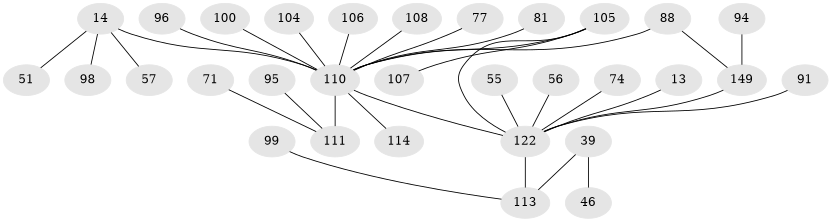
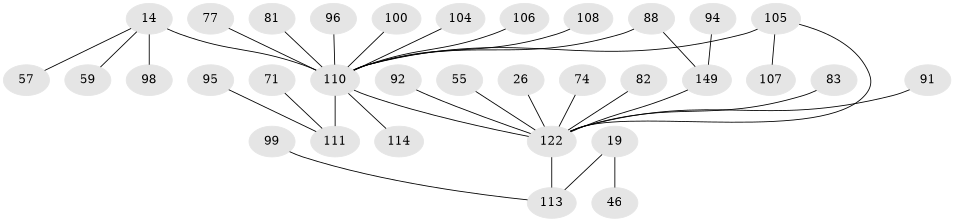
node "51": label "51" -> "59"
node "92": added
node "56": label "56" -> "26"
node "82": added
node "13": label "13" -> "83"
node "39": label "39" -> "19"
